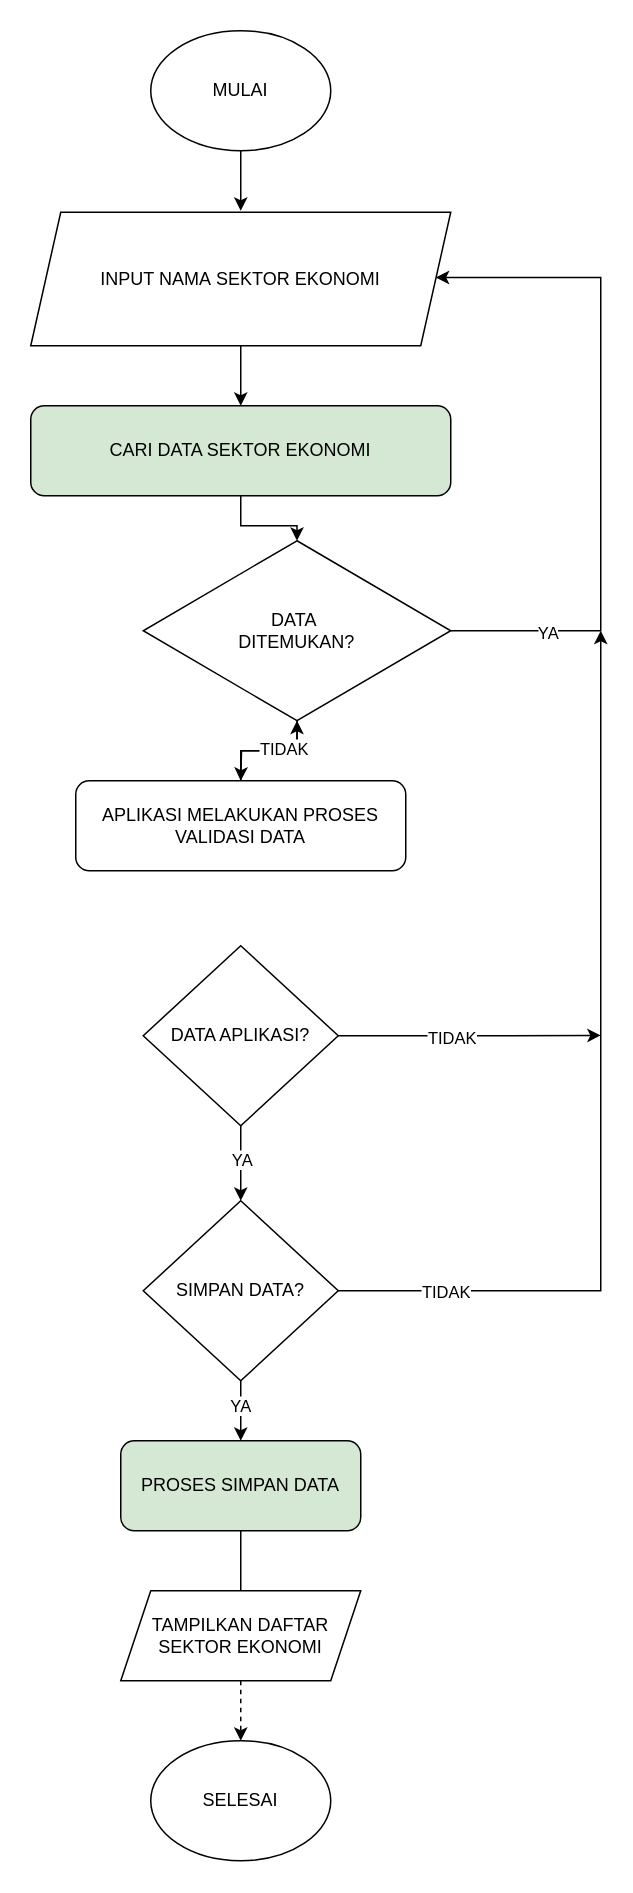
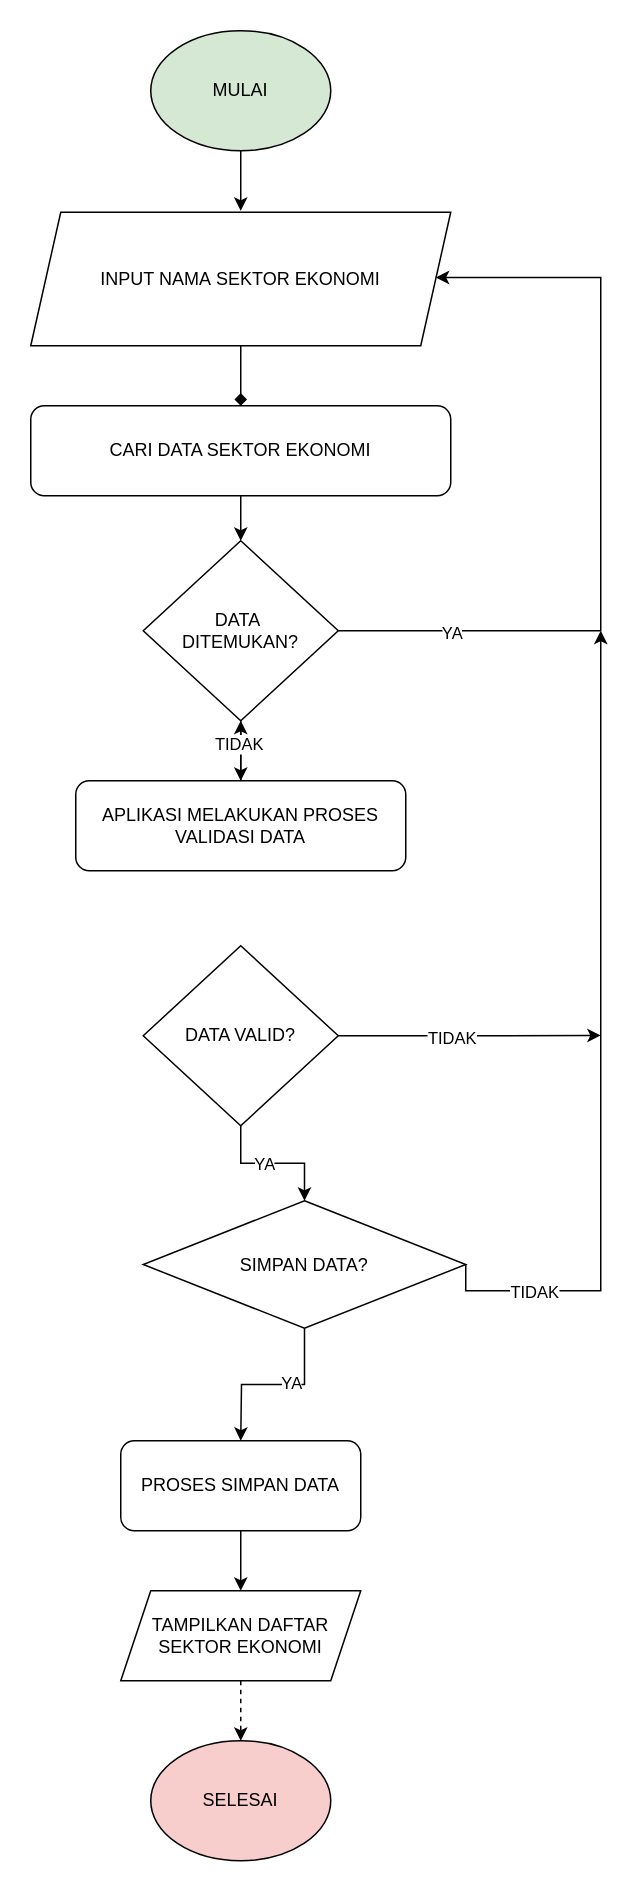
node "MULAI": fillcolor #ffffff -> #d5e8d4
edge "INPUT NAMA SEKTOR EKONOMI" -> "CARI DATA SEKTOR EKONOMI": arrowhead classic -> diamond
node "CARI DATA SEKTOR EKONOMI": fillcolor #d5e8d4 -> #ffffff
node "DATA DITEMUKAN?": size 308x180 -> 195x180
node "DATA APLIKASI?": label "DATA APLIKASI?" -> "DATA VALID?"
node "SIMPAN DATA?": size 195x180 -> 323x128
node "PROSES SIMPAN DATA": fillcolor #d5e8d4 -> #ffffff
edge "PROSES SIMPAN DATA" -- "TAMPILKAN DAFTAR SEKTOR EKONOMI": arrowhead none -> classic
node "SELESAI": fillcolor #ffffff -> #f8cecc
